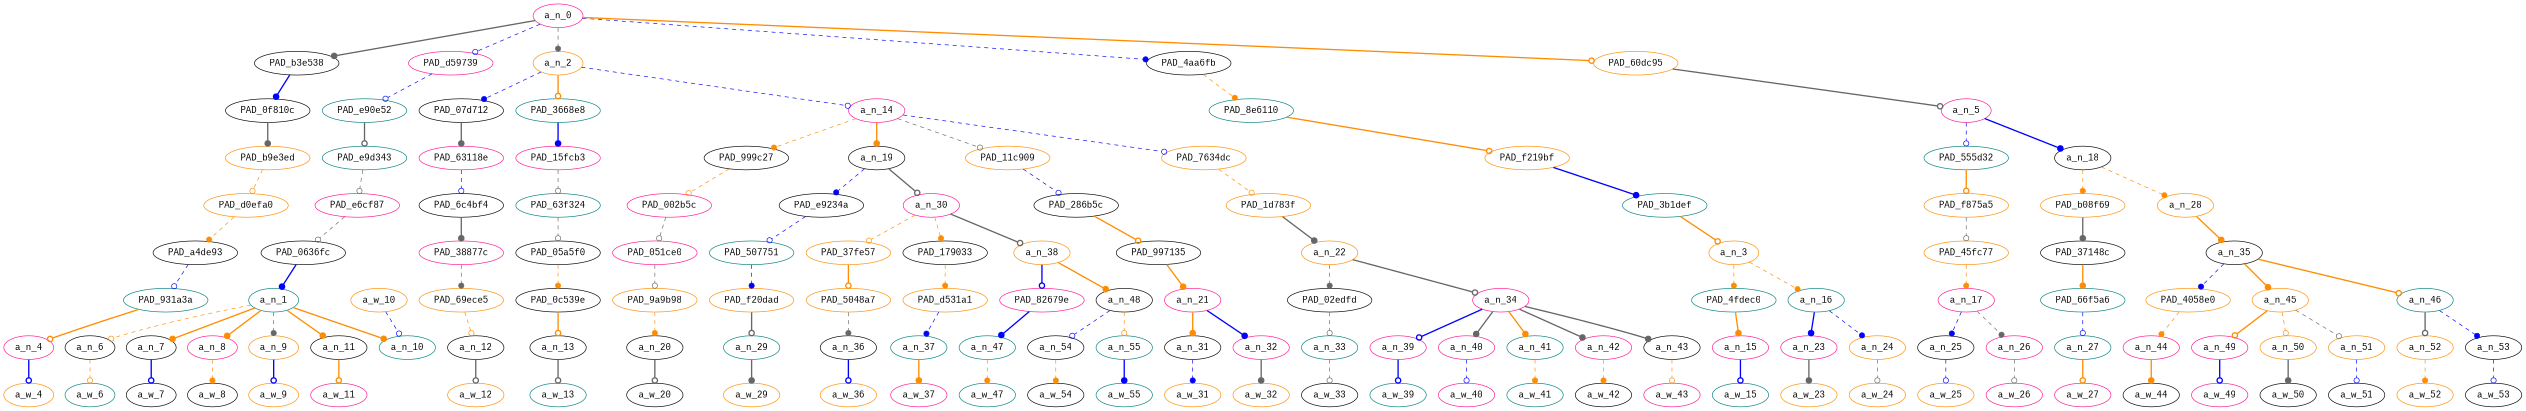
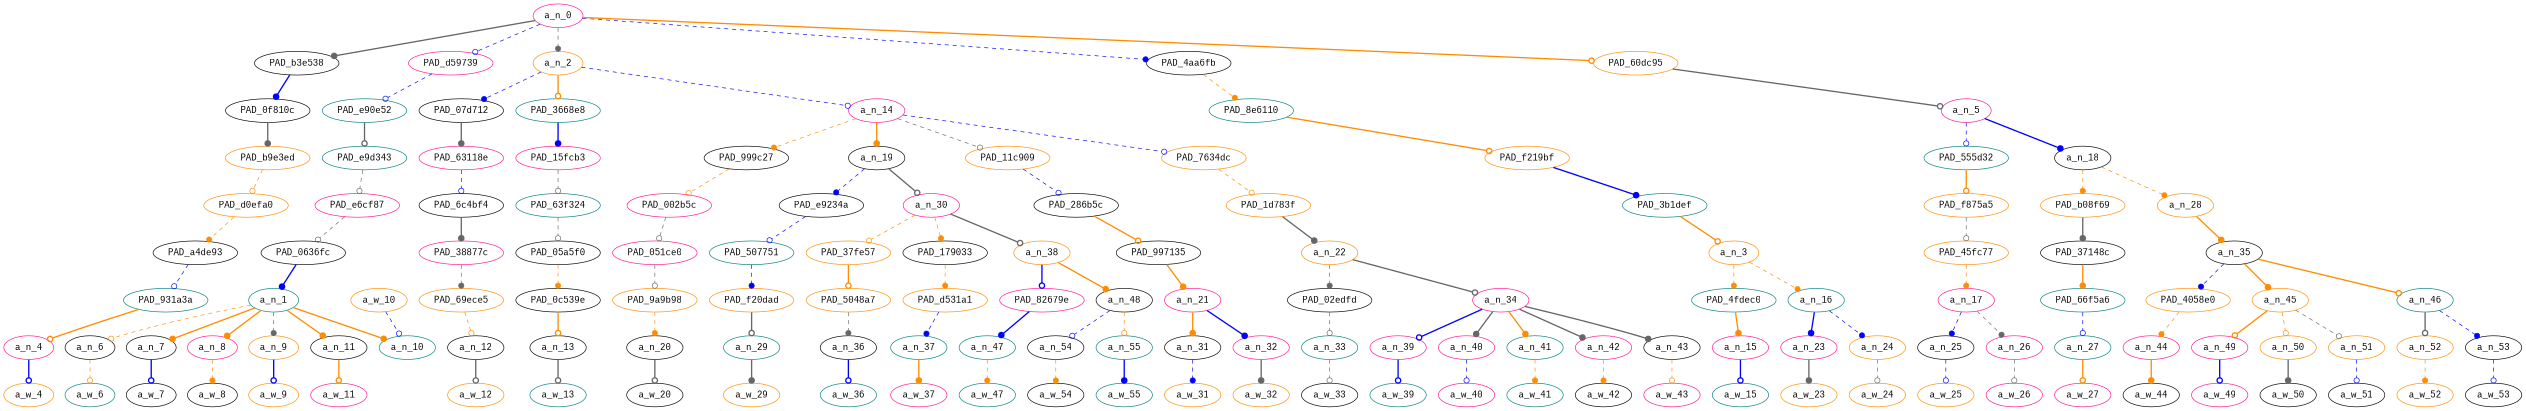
node "a_w_36": color darkorange -> teal
